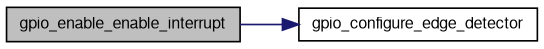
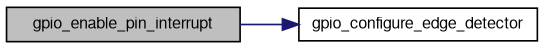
node "gpio_enable_enable_interrupt": label "gpio_enable_enable_interrupt" -> "gpio_enable_pin_interrupt"
